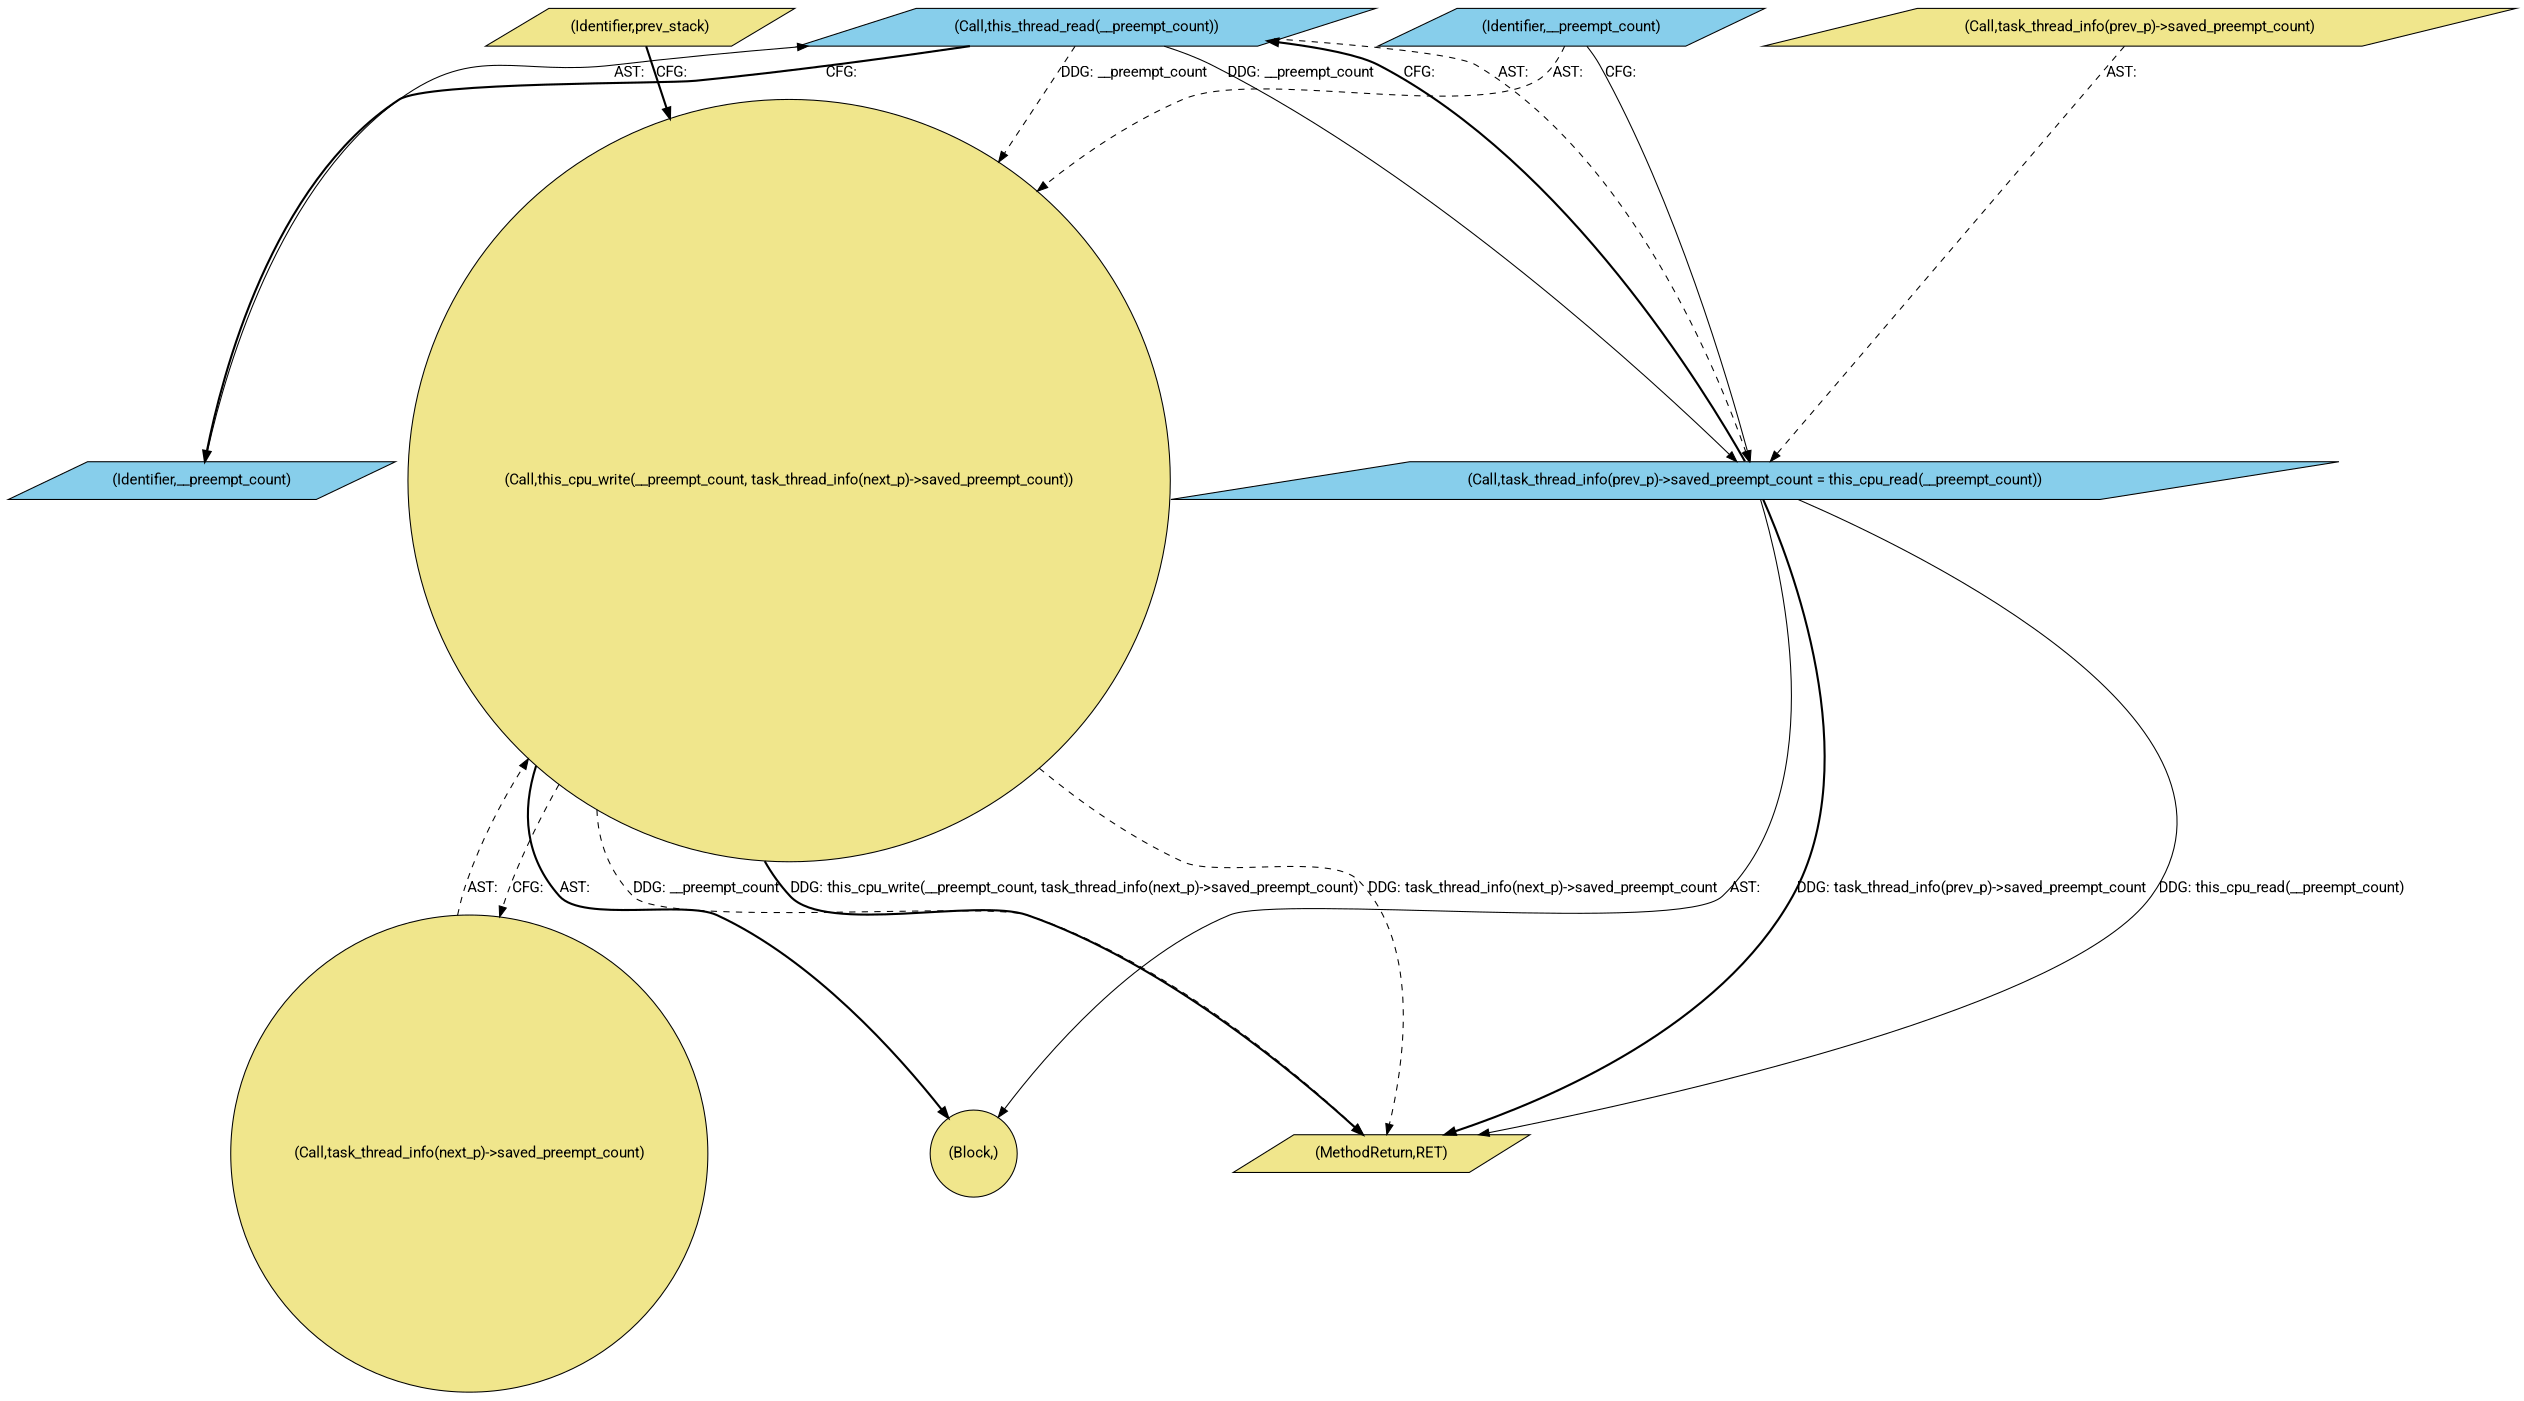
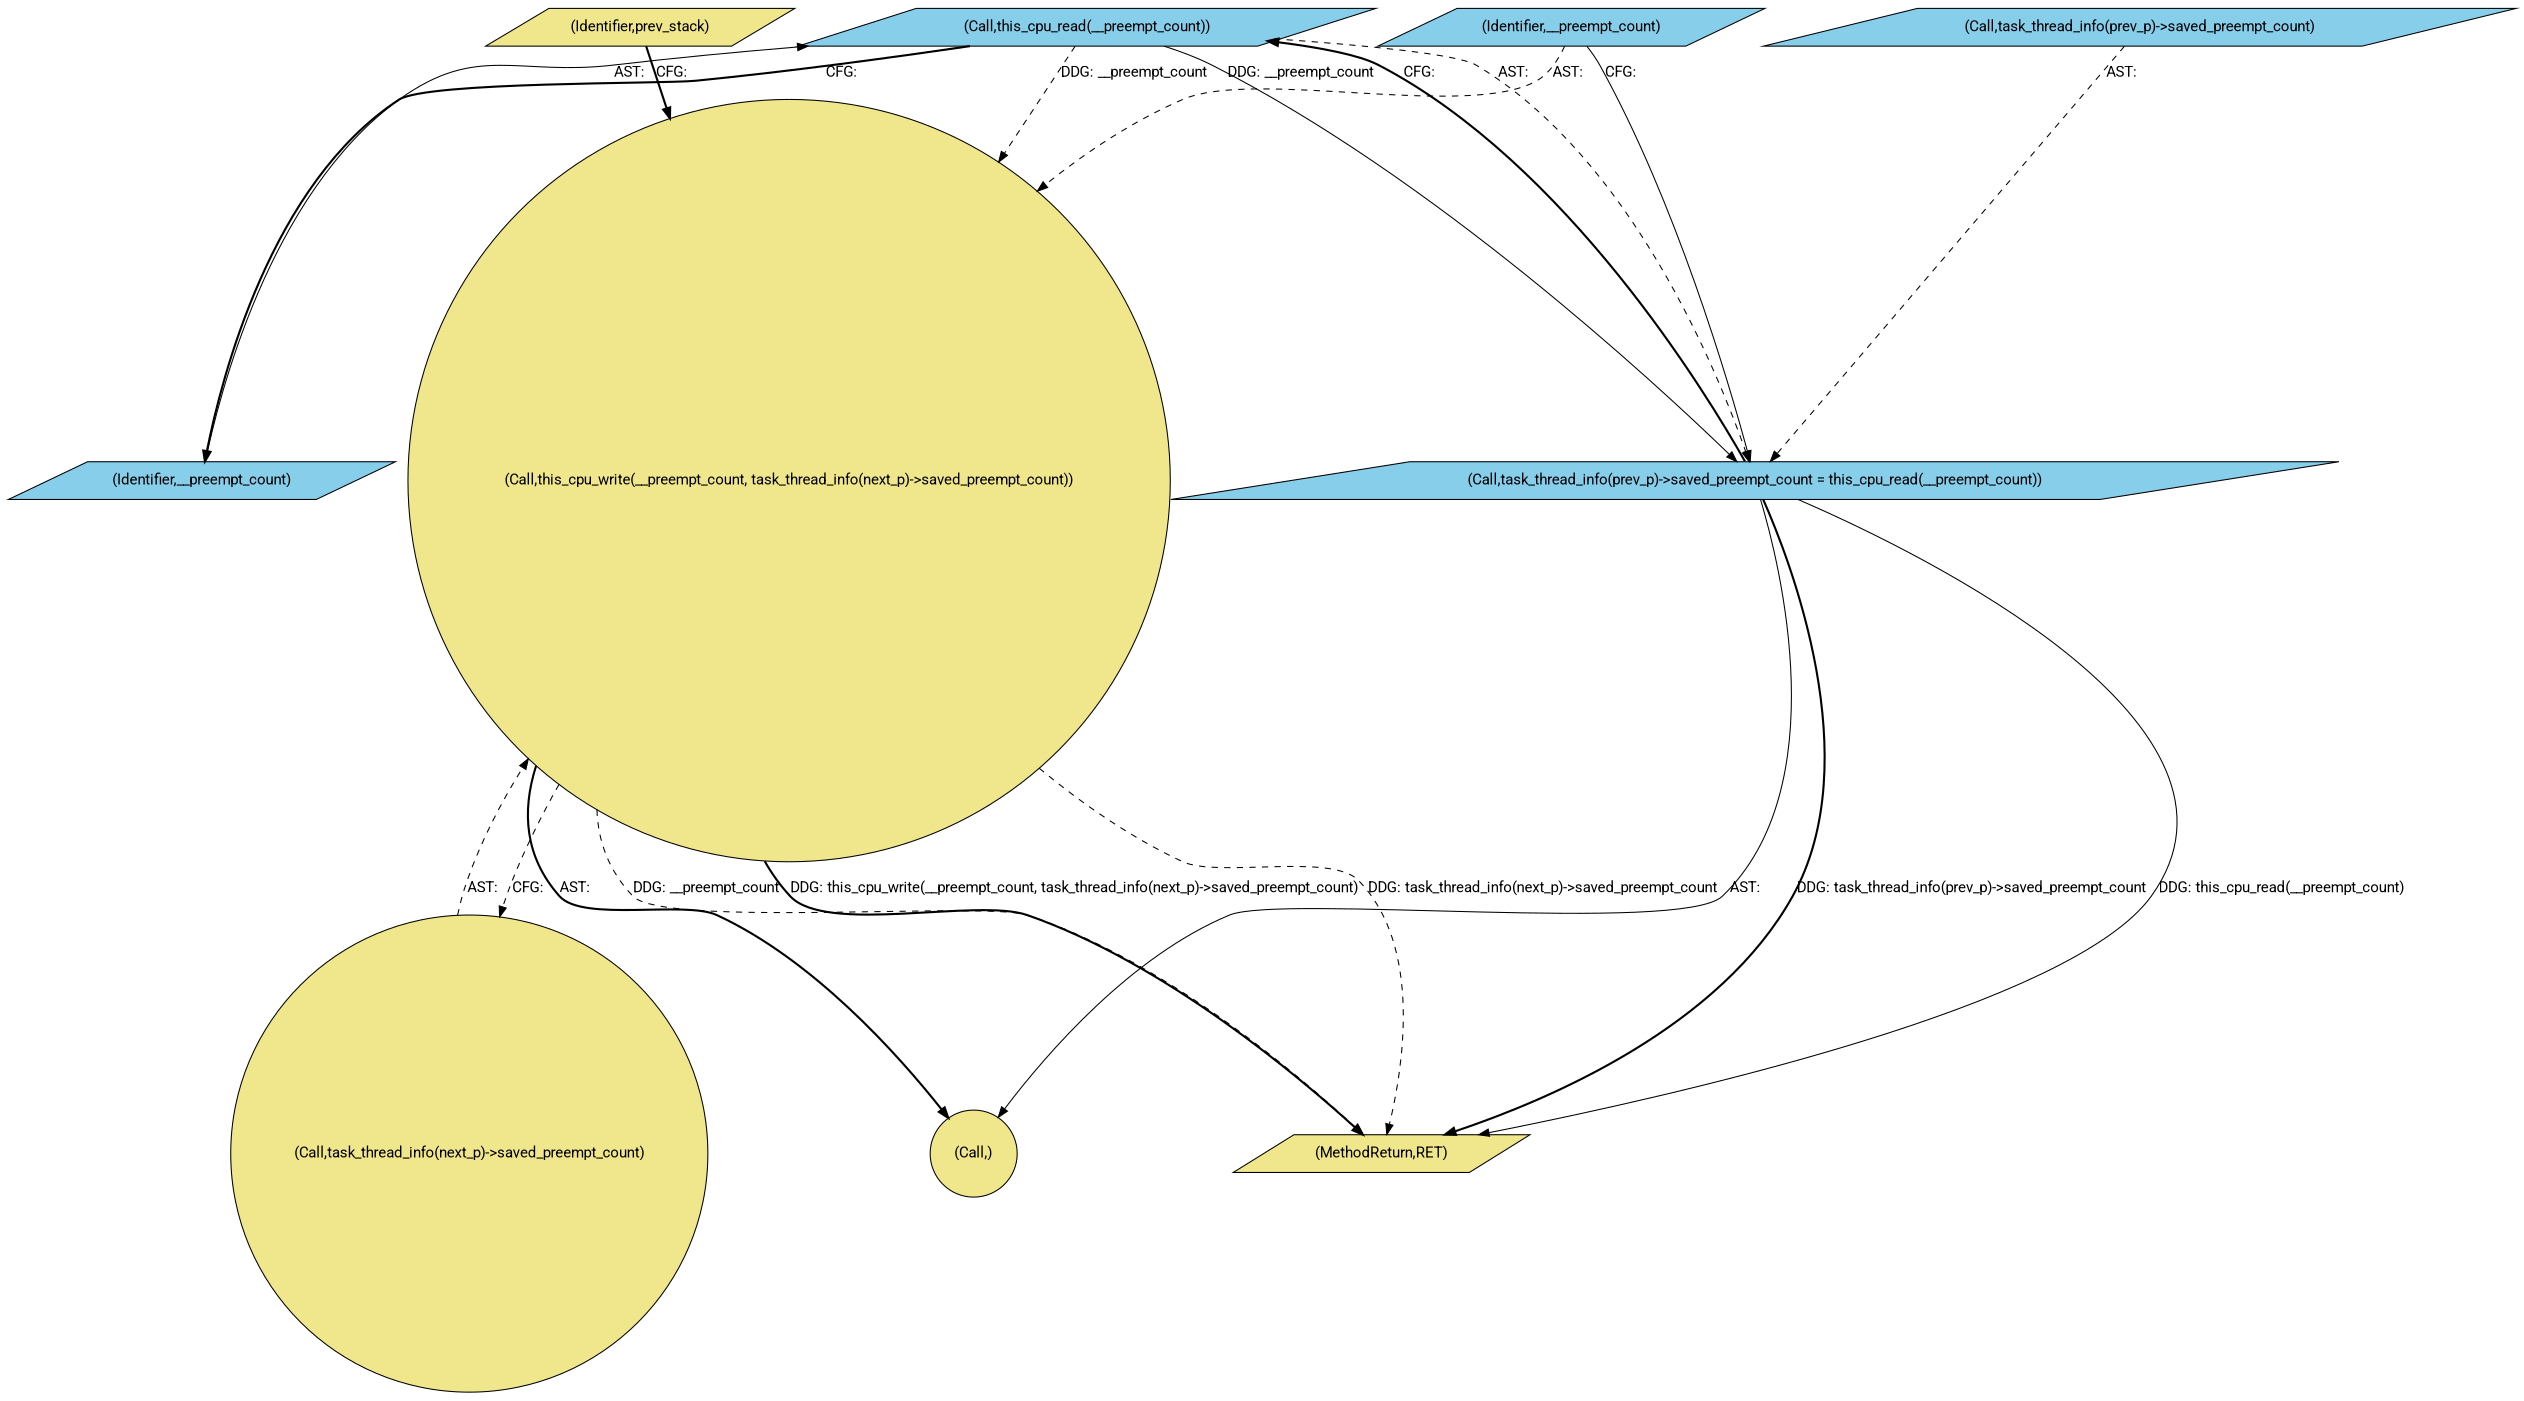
node "(Call,this_thread_read(__preempt_count))": label "(Call,this_thread_read(__preempt_count))" -> "(Call,this_cpu_read(__preempt_count))"
node "(Call,task_thread_info(prev_p)->saved_preempt_count)": fillcolor khaki -> skyblue
node "(Block,)": label "(Block,)" -> "(Call,)"
